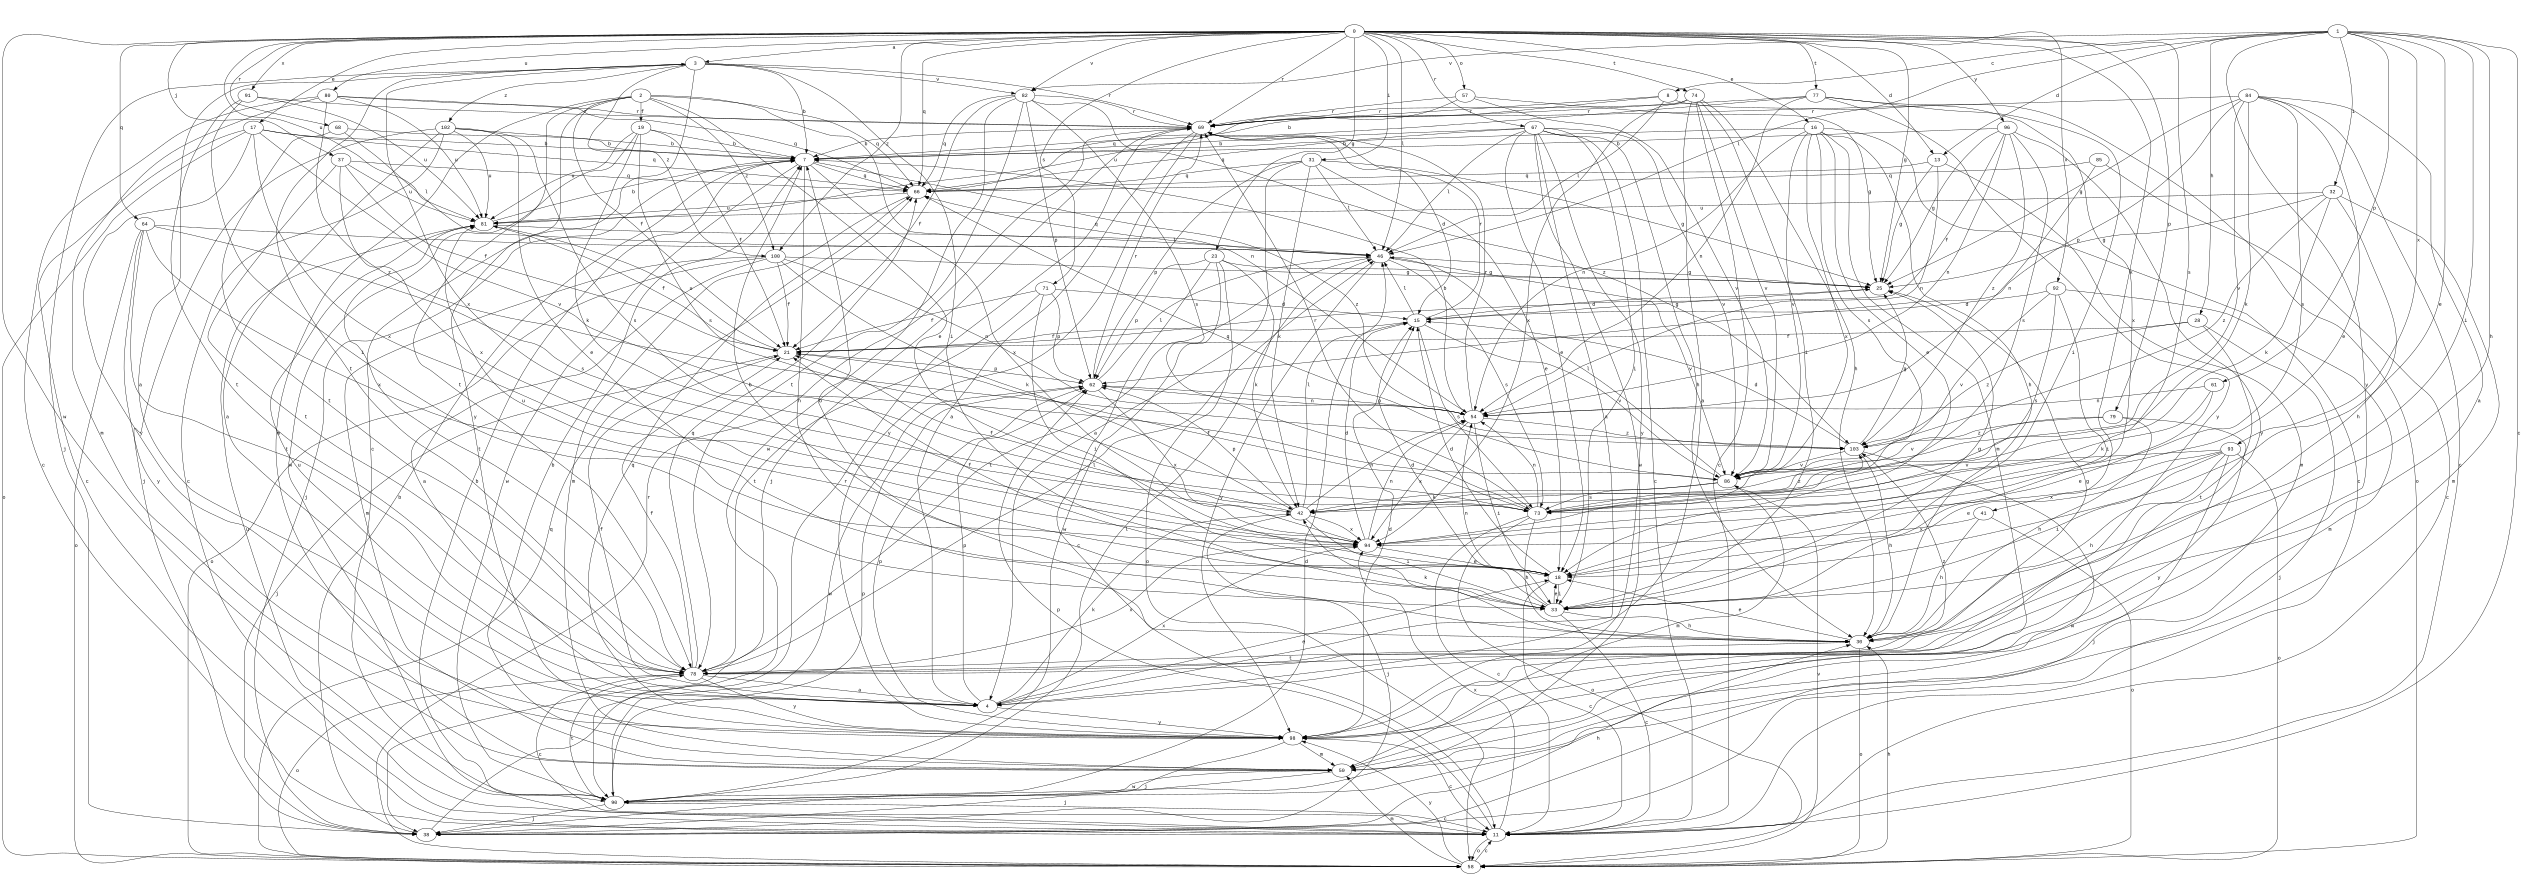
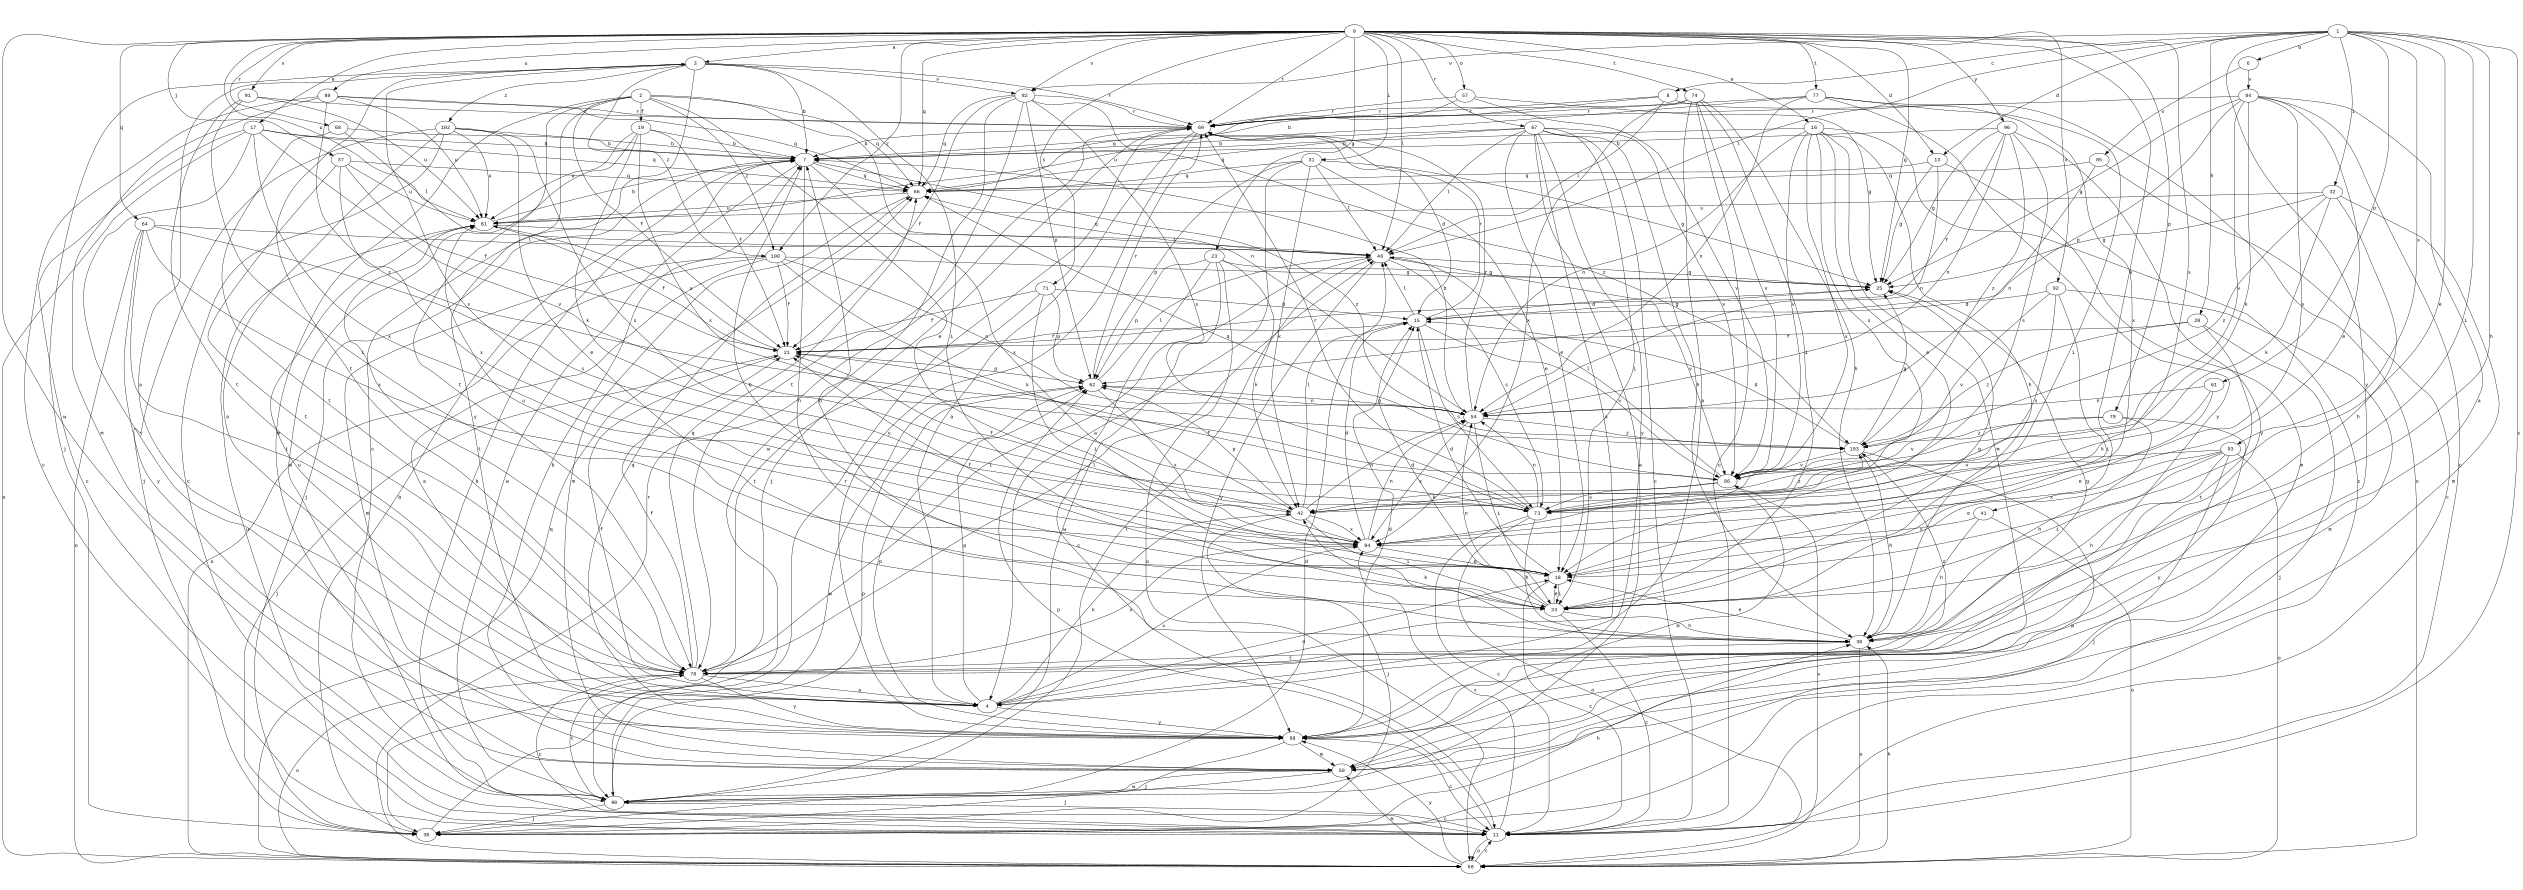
node "6": added
